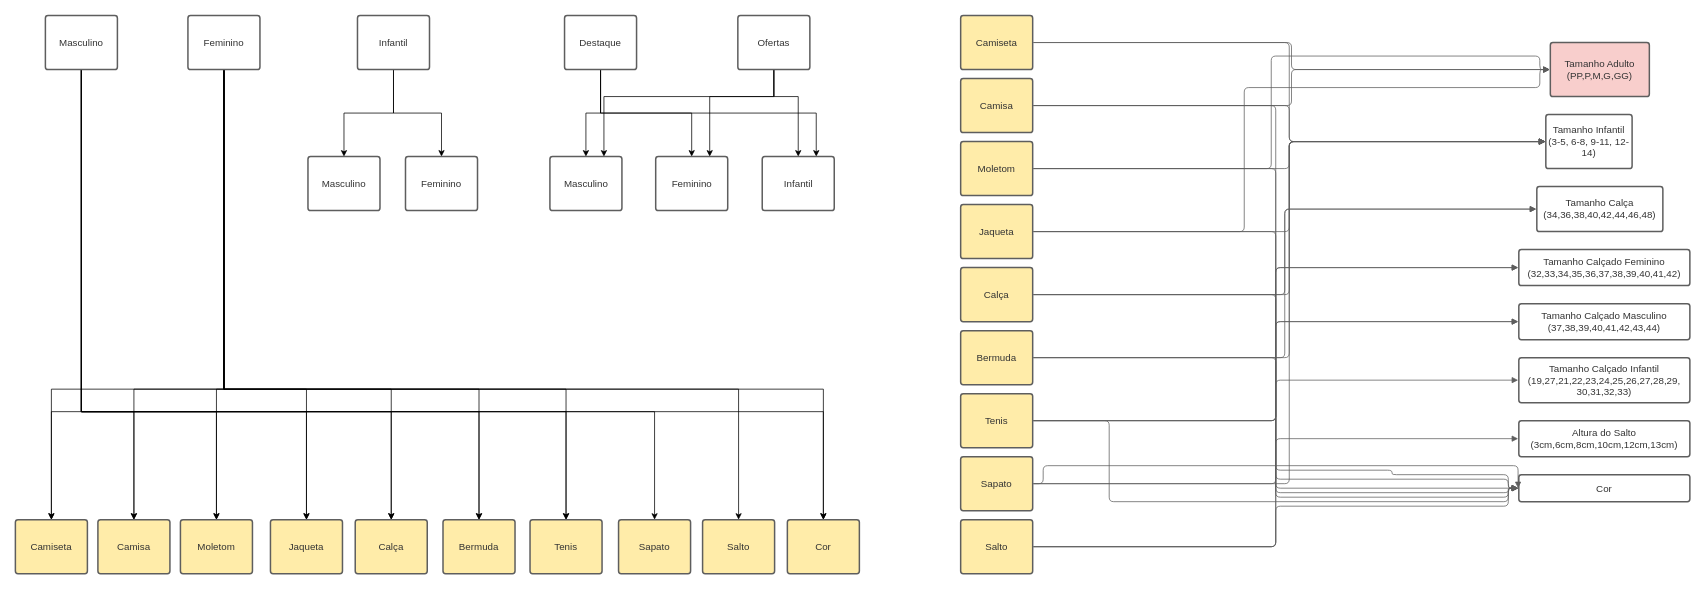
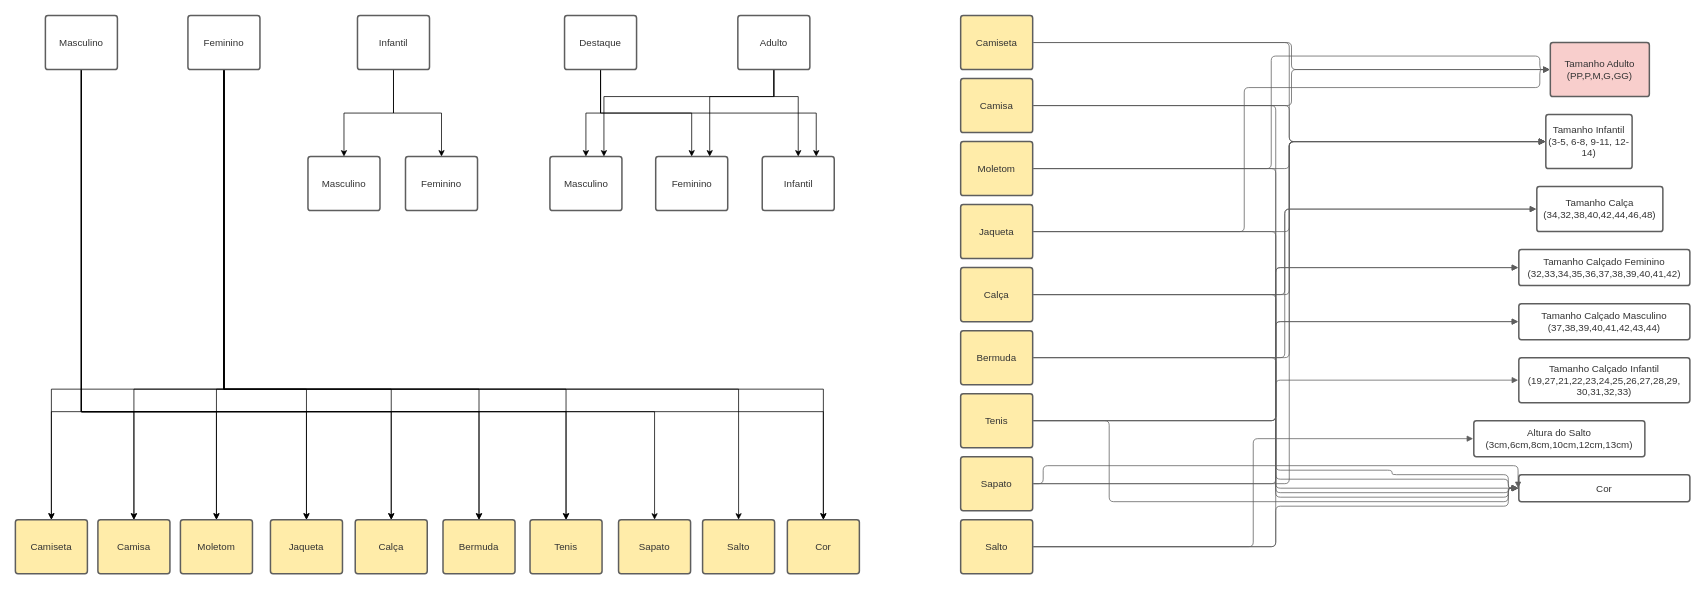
node "Ofertas": label "Ofertas" -> "Adulto"
node "Tamanho Calça (34,36,38,40,42,44,46,48)": label "Tamanho Calça (34,36,38,40,42,44,46,48)" -> "Tamanho Calça (34,32,38,40,42,44,46,48)"
node "Altura do Salto (3cm,6cm,8cm,10cm,12cm,13cm)": moved (1604, 438) -> (1559, 438)
